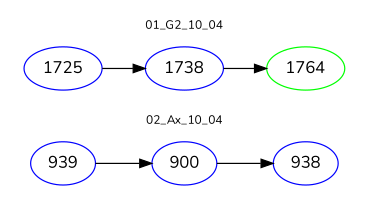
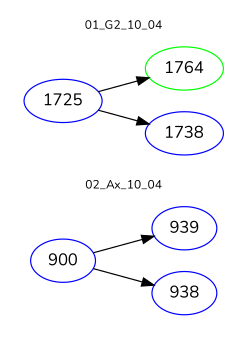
edge "1738" -> "1764": now "1725" -> "1764"
edge "939" -> "900": reversed
